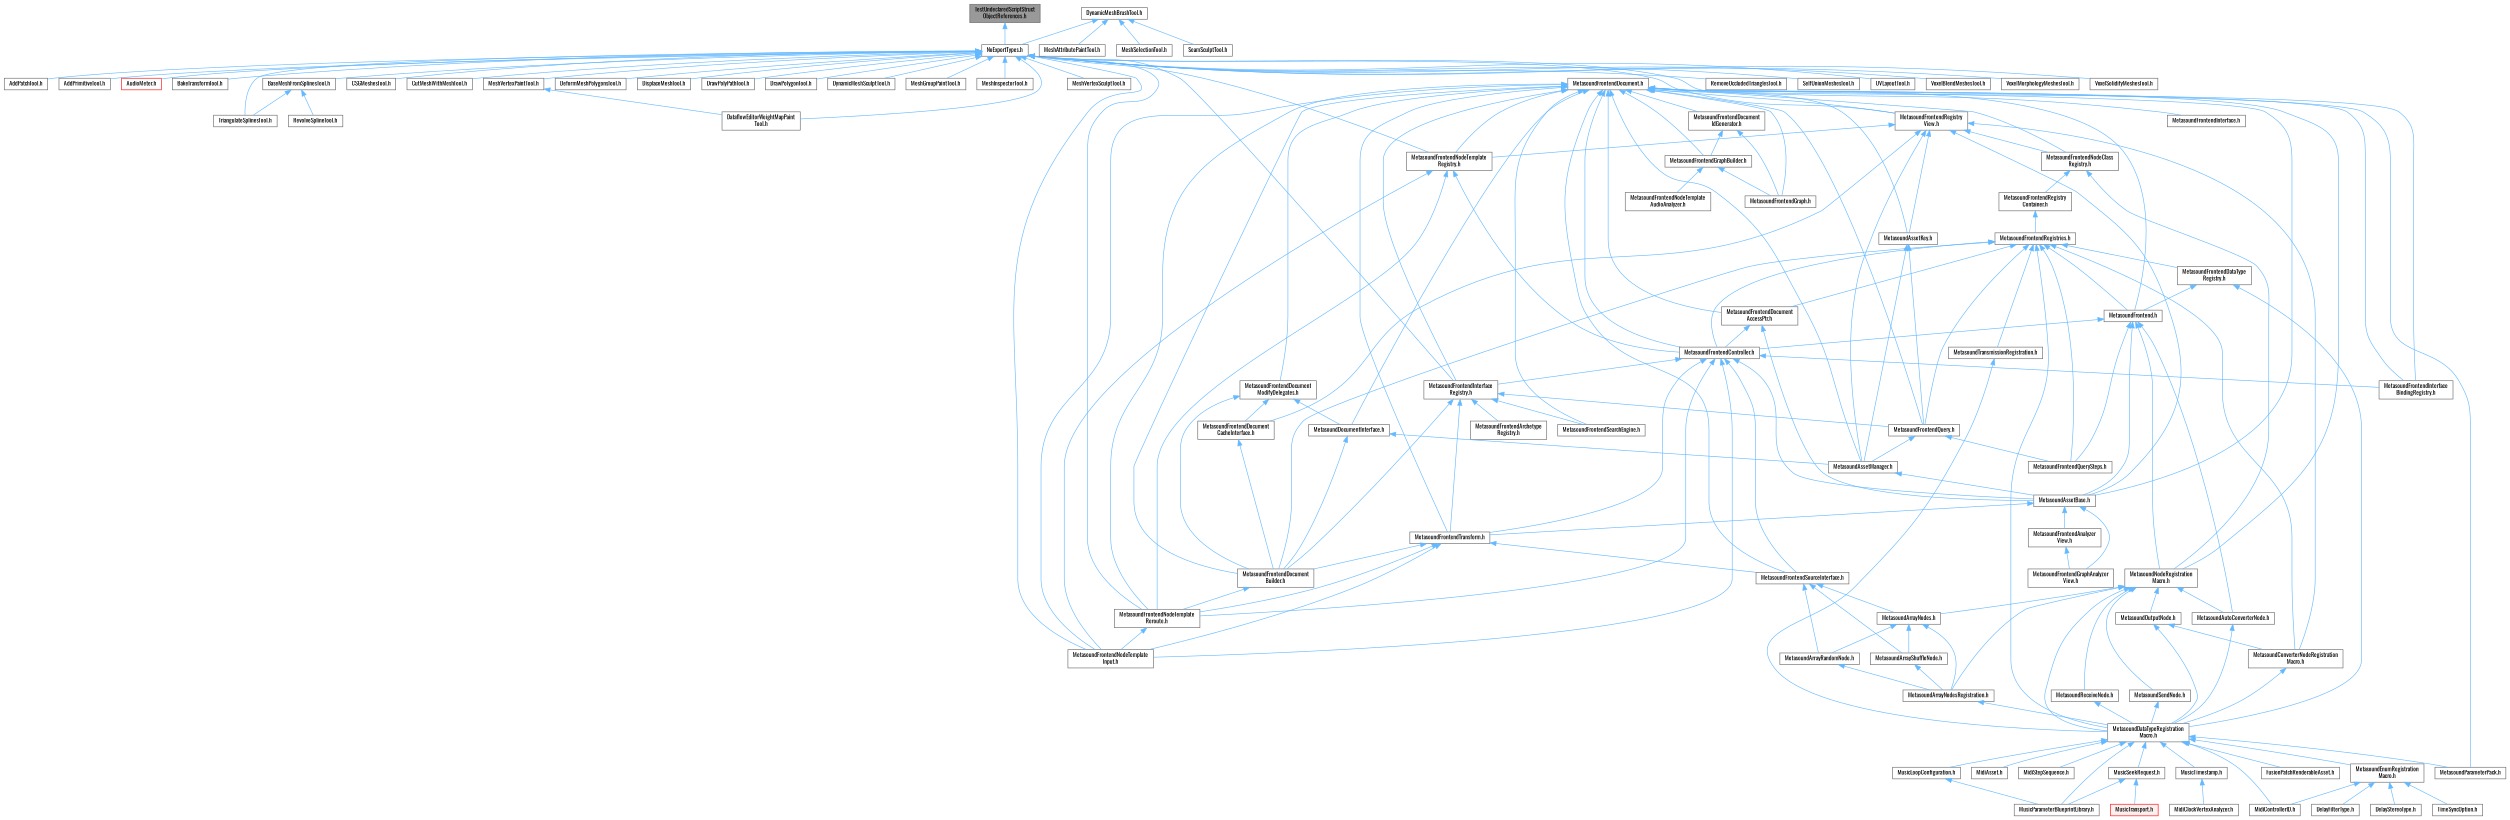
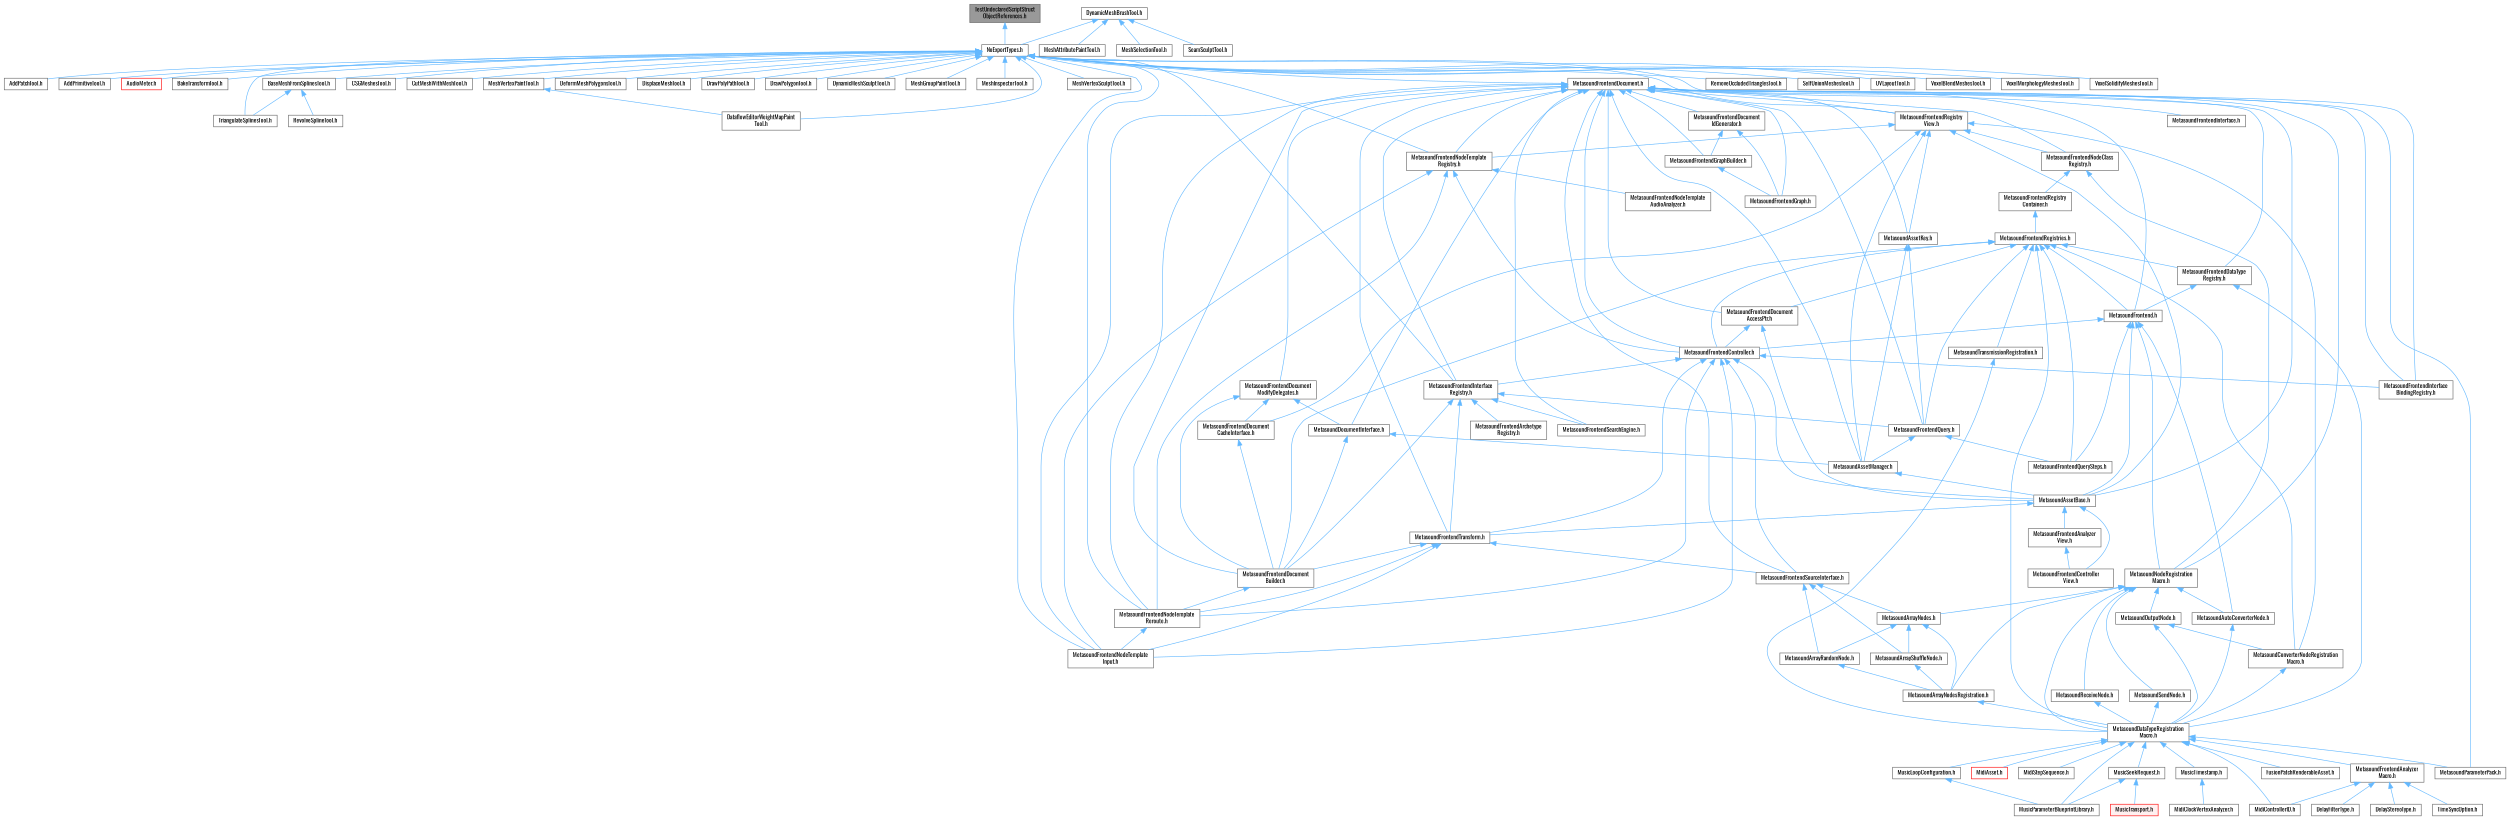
edge "MetasoundFrontendDocument.h" -> "NoExportTypes.h": added
edge "MetasoundFrontendDataType Registry.h" -> "MetasoundFrontendDocument.h": added
edge "MetasoundFrontendNodeTemplate AudioAnalyzer.h" -> "MetasoundFrontendGraphBuilder.h": now "MetasoundFrontendNodeTemplate AudioAnalyzer.h" -> "MetasoundFrontendNodeTemplate Registry.h"
node "MetasoundFrontendGraphAnalyzer View.h": label "MetasoundFrontendGraphAnalyzer View.h" -> "MetasoundFrontendController View.h"
node "MidiAsset.h": color grey40 -> red
node "MetasoundEnumRegistration Macro.h": label "MetasoundEnumRegistration Macro.h" -> "MetasoundFrontendAnalyzer Macro.h"
